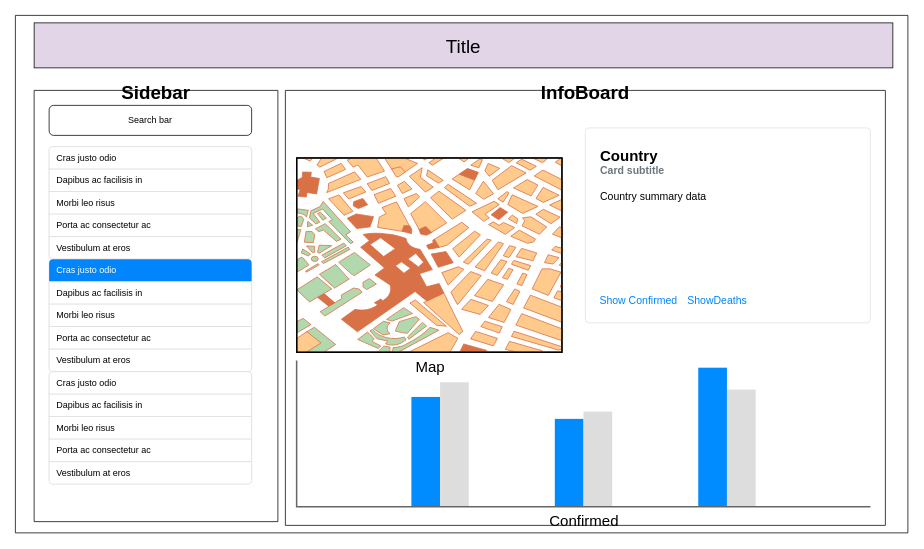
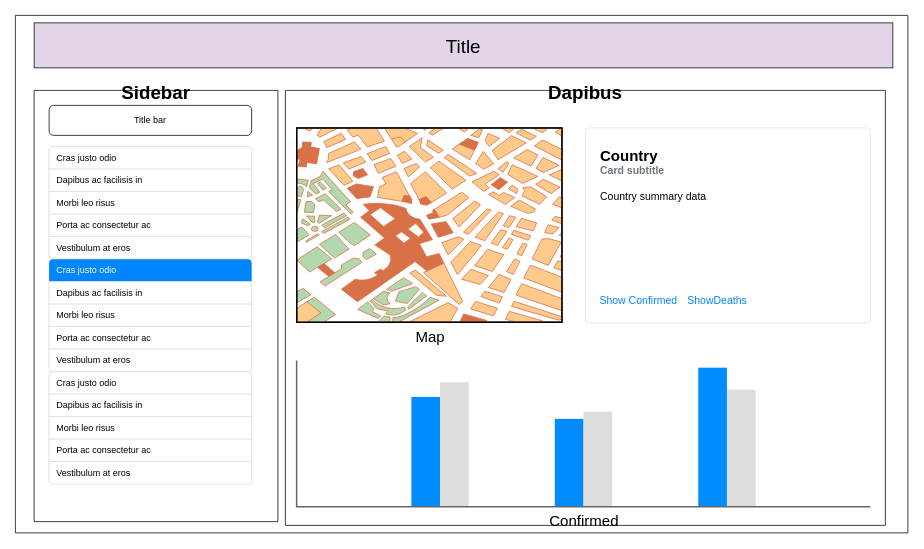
node "InfoBoard": label "InfoBoard" -> "Dapibus"
node "Search bar": label "Search bar" -> "Title bar"
node "Map": moved (430, 255) -> (430, 225)
